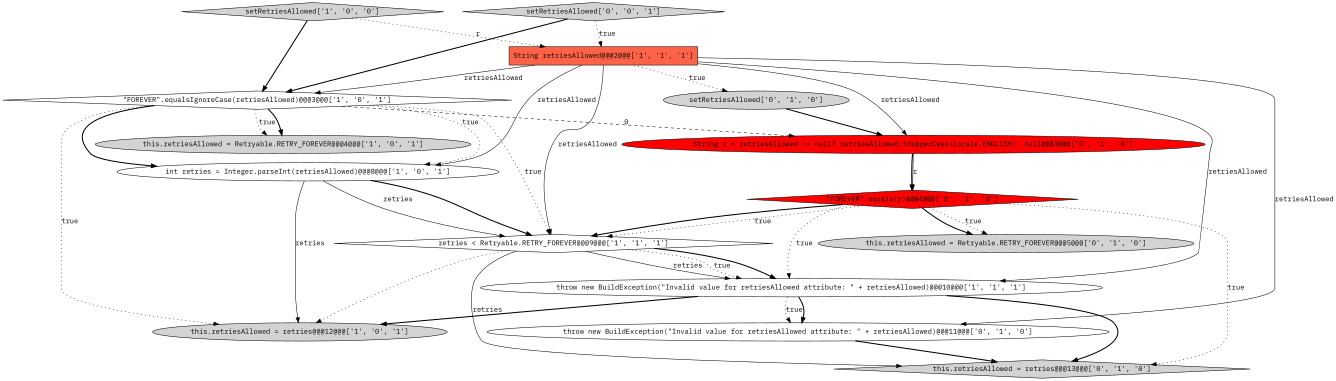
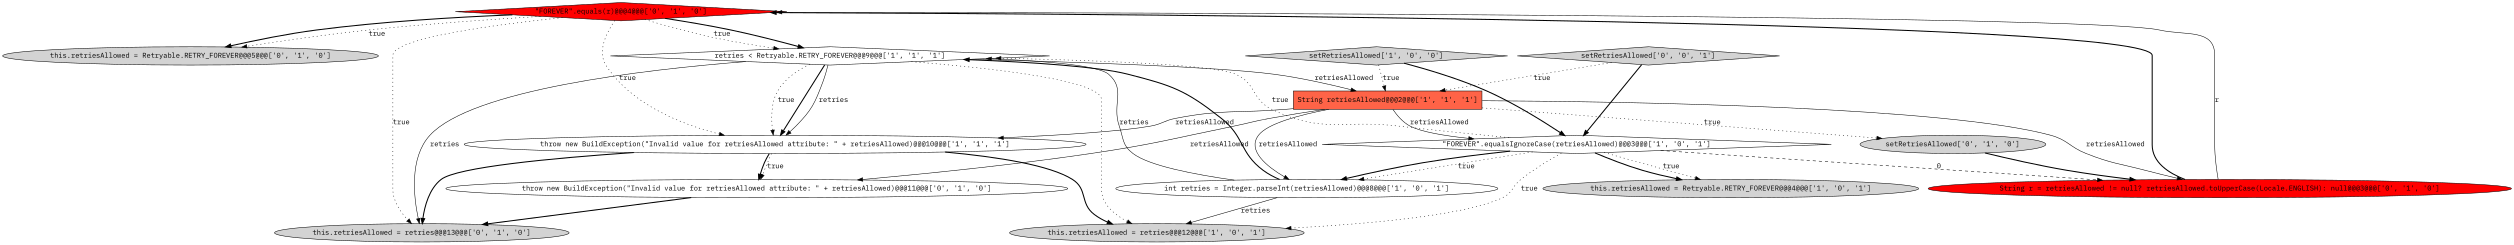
edge "setRetriesAllowed['1', '0', '0']" -> "String retriesAllowed@@@2@@@['1', '1', '1']": label "r" -> "true"
edge "String retriesAllowed@@@2@@@['1', '1', '1']" -> "retries < Retryable.RETRY_FOREVER@@@9@@@['1', '1', '1']": reversed
node "this.retriesAllowed = retries@@@13@@@['0', '1', '0']": shape diamond -> ellipse
